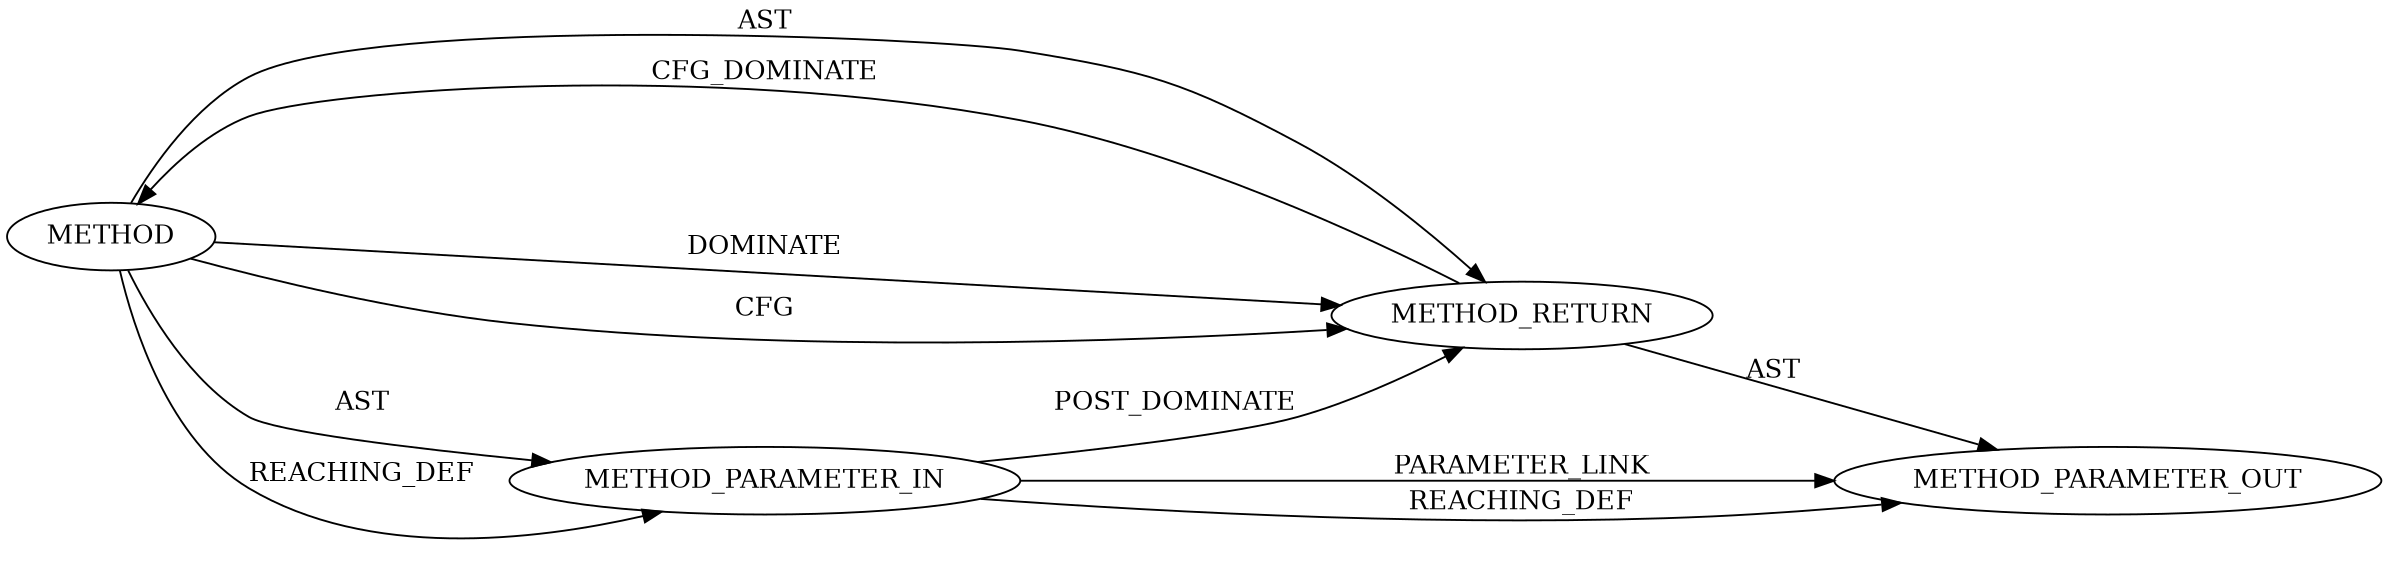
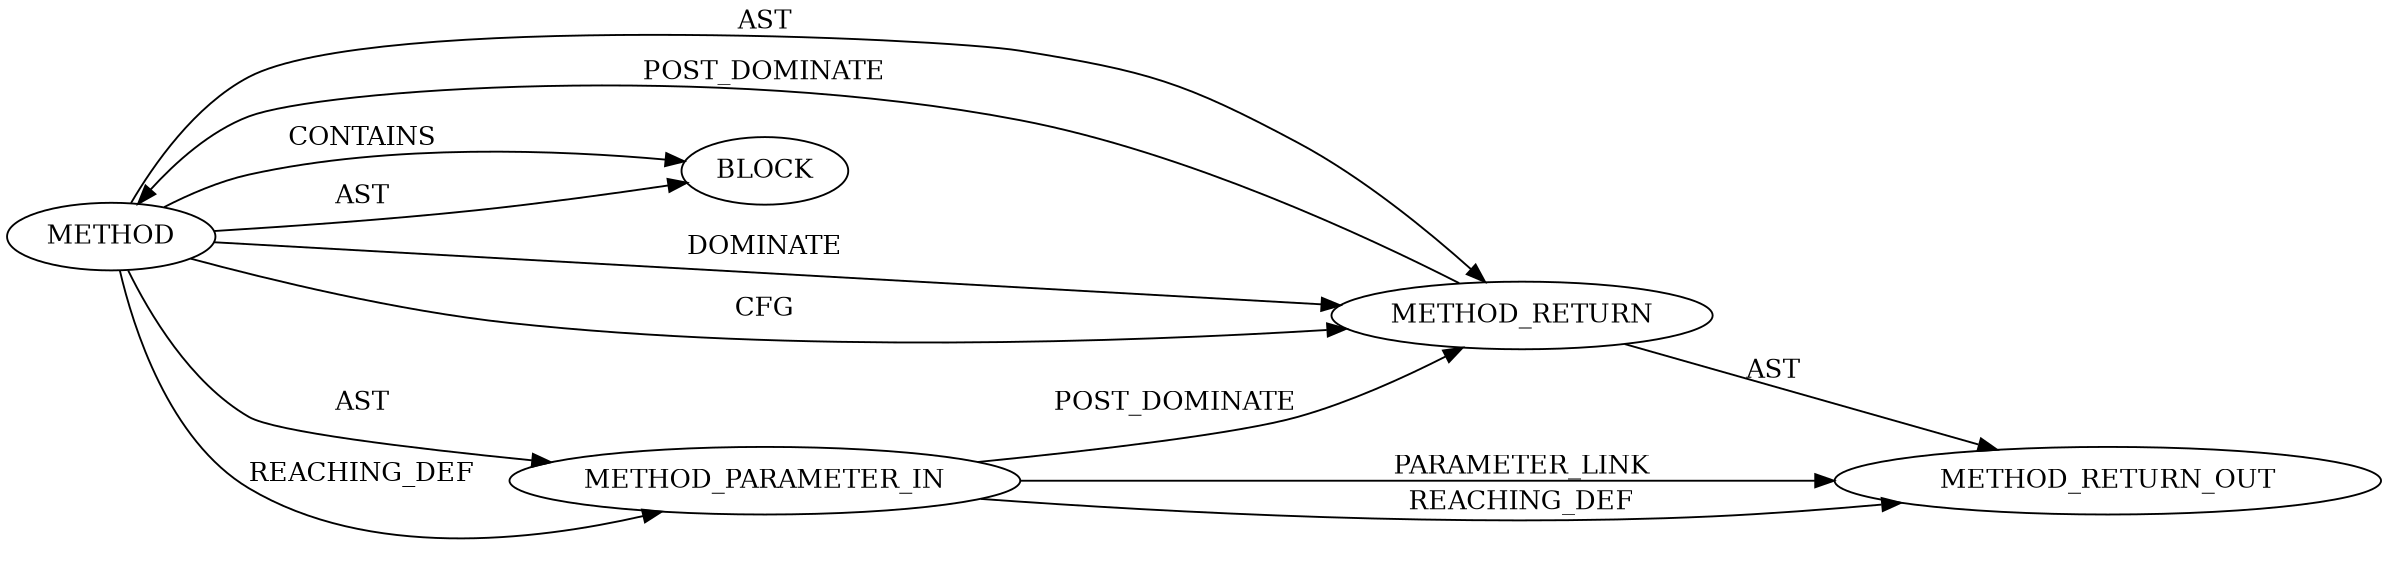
edge "METHOD_RETURN" -> "METHOD": label "CFG_DOMINATE" -> "POST_DOMINATE"
node "BLOCK": added
node "METHOD_PARAMETER_OUT": label "METHOD_PARAMETER_OUT" -> "METHOD_RETURN_OUT"
